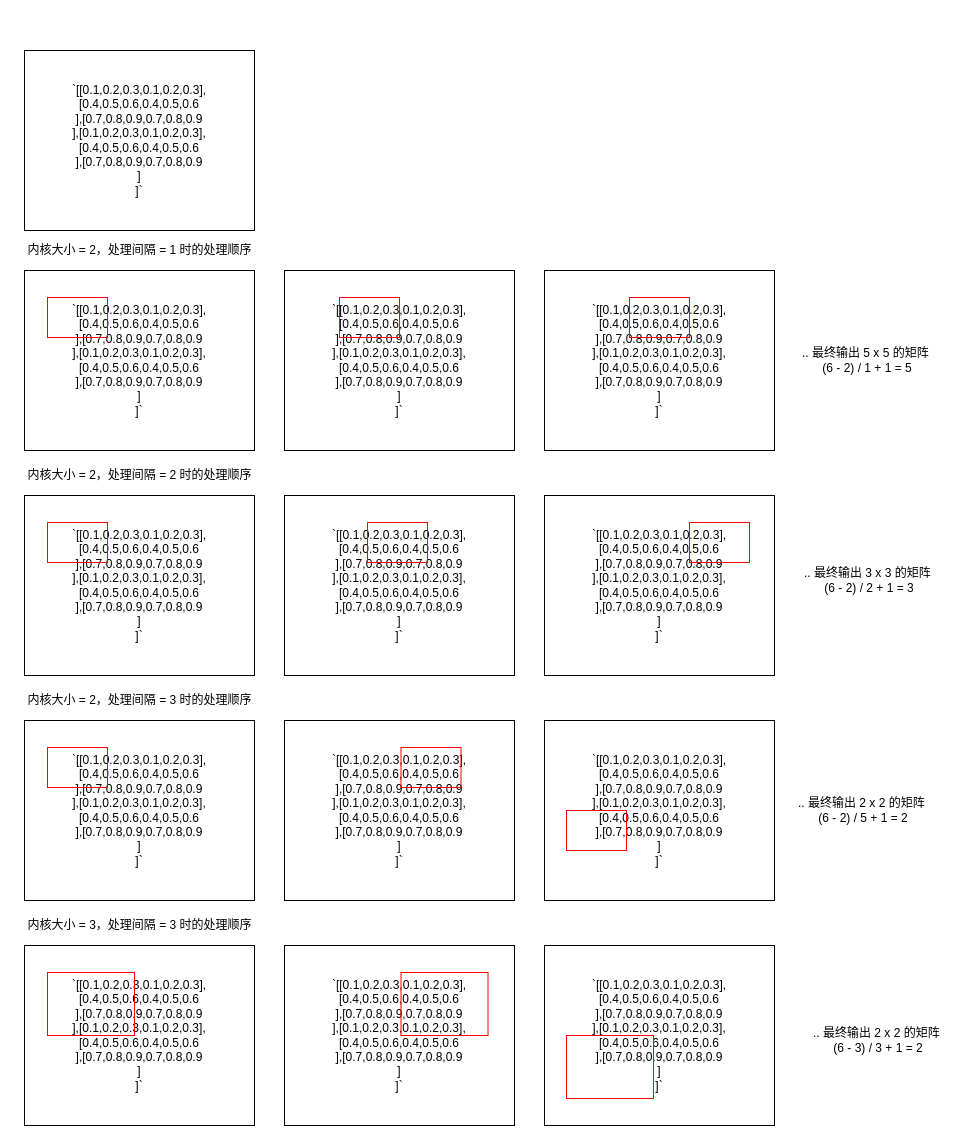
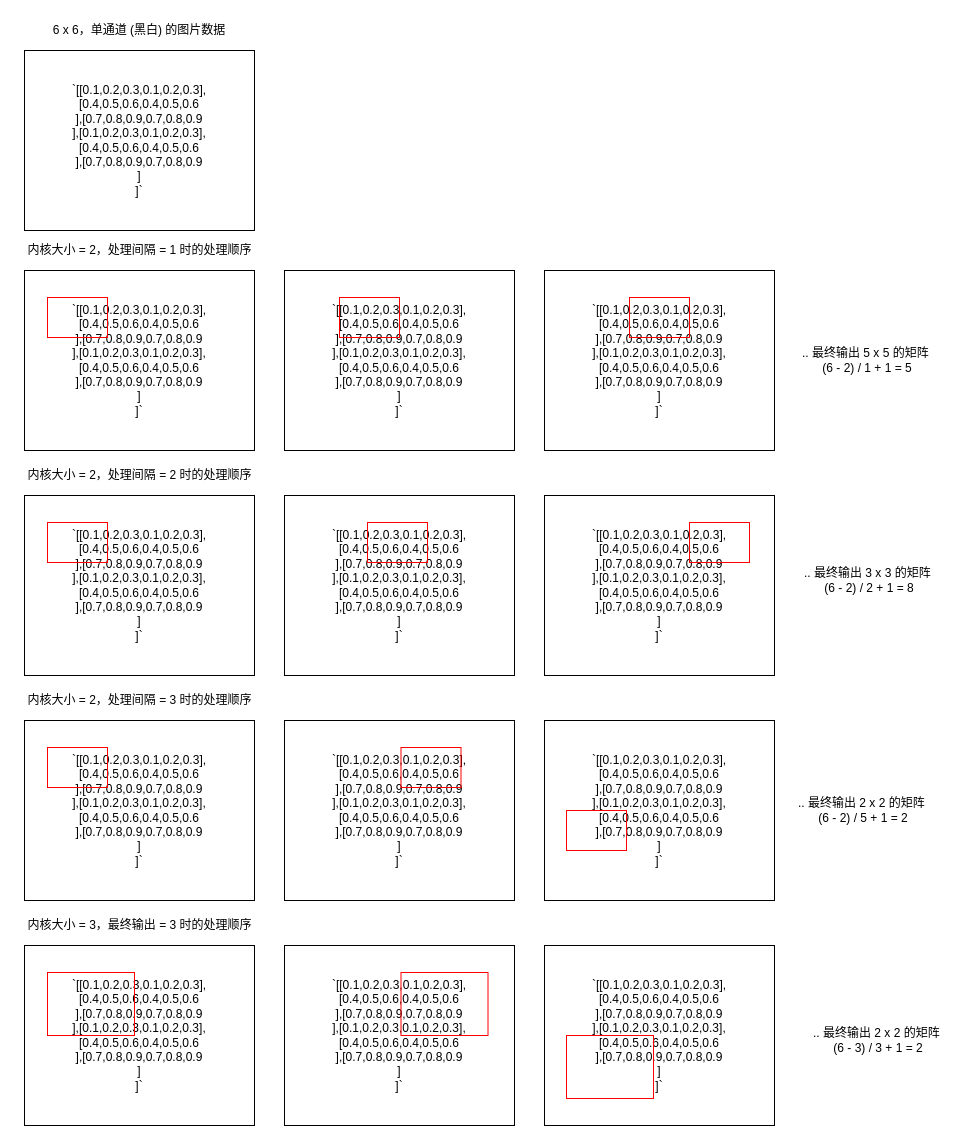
node "6 x 6，单通道 (黑白) 的图片数据": added
node ".. 最终输出 3 x 3 的矩阵 (6 - 2) / 2 + 1 = 3": label ".. 最终输出 3 x 3 的矩阵 (6 - 2) / 2 + 1 = 3" -> ".. 最终输出 3 x 3 的矩阵 (6 - 2) / 2 + 1 = 8"
node "内核大小 = 3，处理间隔 = 3 时的处理顺序": label "内核大小 = 3，处理间隔 = 3 时的处理顺序" -> "内核大小 = 3，最终输出 = 3 时的处理顺序"
